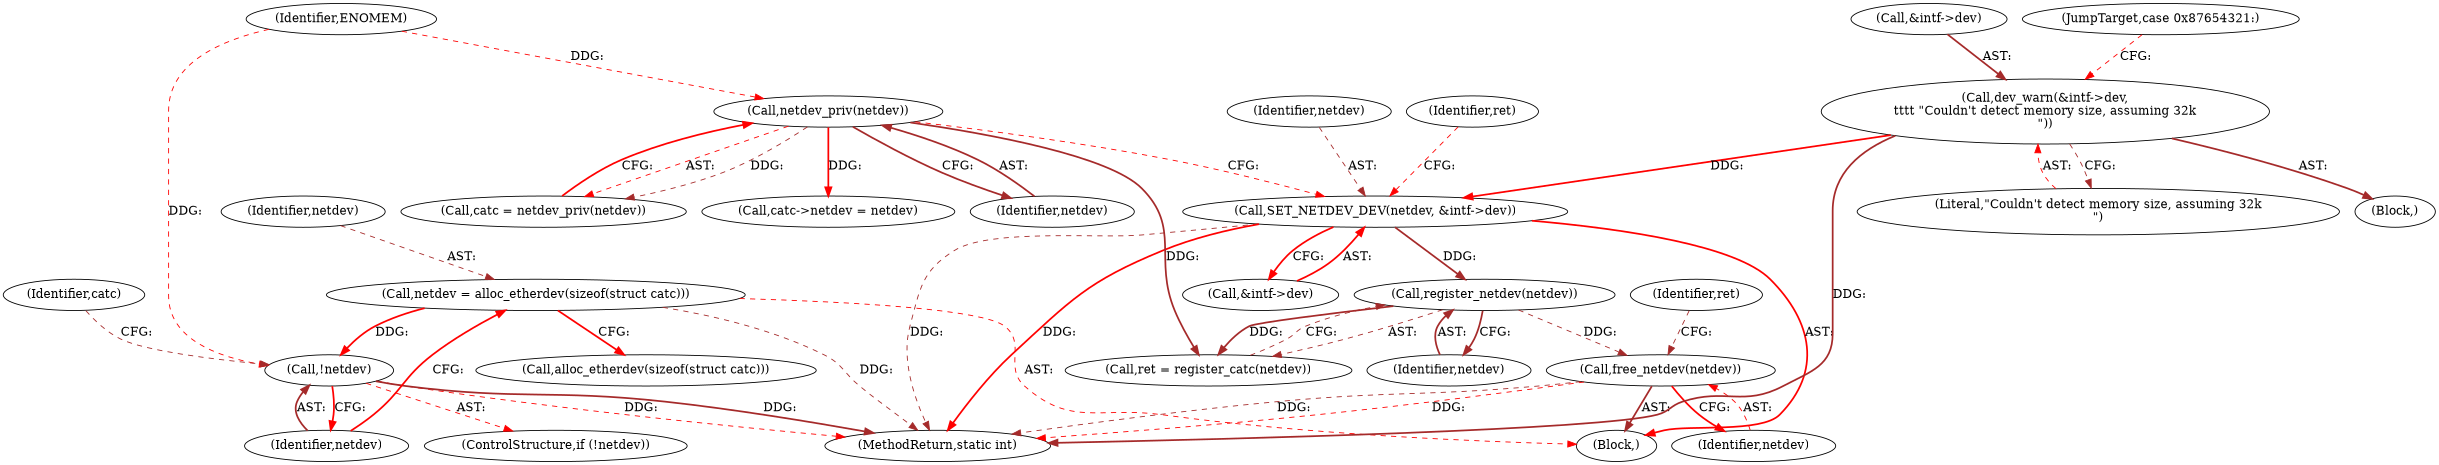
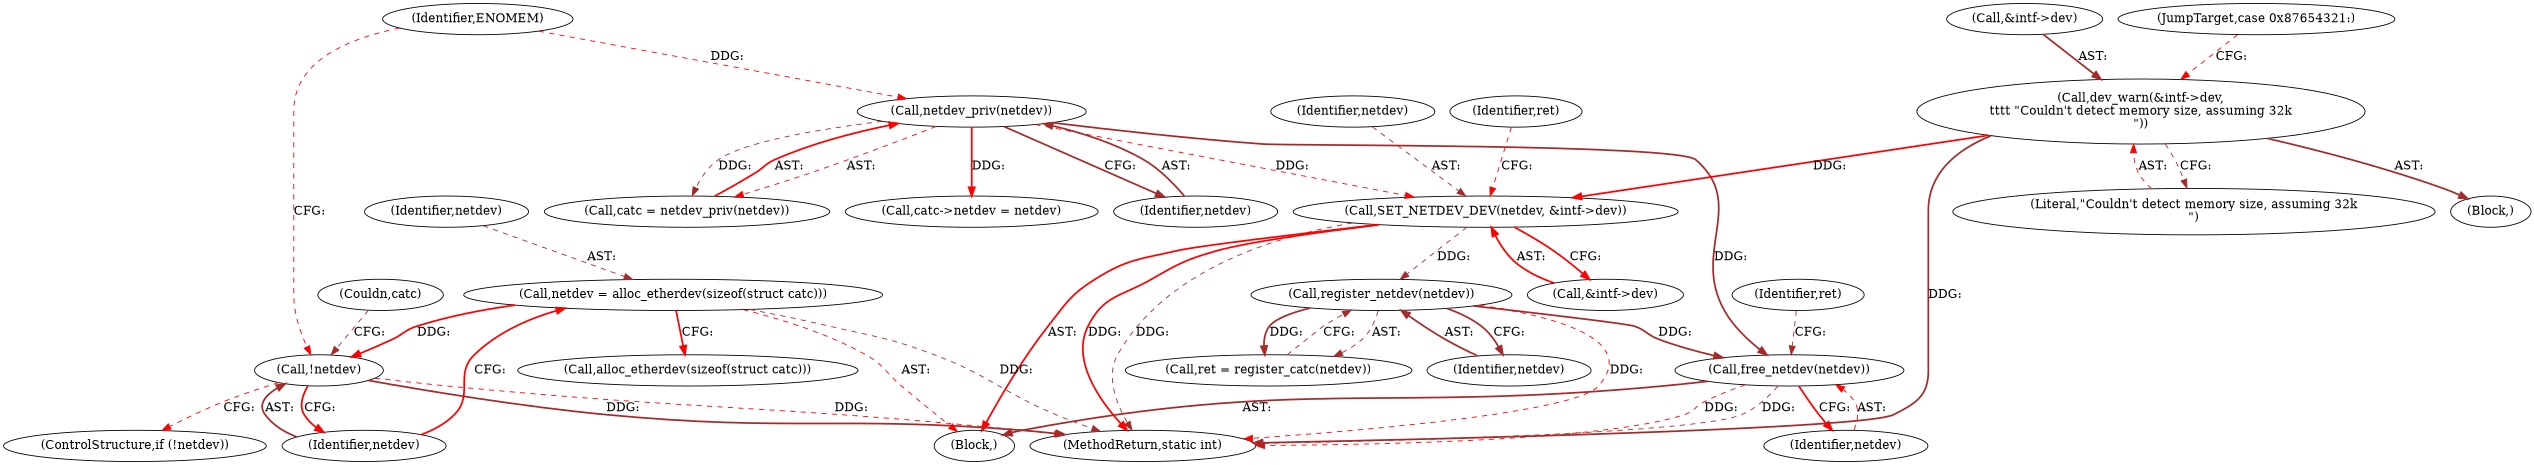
edge "(Call,catc = netdev_priv(netdev))" -> "(Call,netdev_priv(netdev))": label "CFG: " -> "AST: "
edge "(Call,netdev_priv(netdev))" -> "(Call,SET_NETDEV_DEV(netdev, &intf->dev))": label "CFG: " -> "DDG: "
edge "(Call,netdev_priv(netdev))" -> "(Call,ret = register_catc(netdev))": now "(Call,netdev_priv(netdev))" -> "(Call,free_netdev(netdev))"
edge "(Identifier,ENOMEM)" -> "(Call,!netdev)": label "DDG: " -> "CFG: "
edge "(Call,SET_NETDEV_DEV(netdev, &intf->dev))" -> "(Call,register_netdev(netdev))": style bold -> dashed
node "(Identifier,catc)": label "(Identifier,catc)" -> "(Couldn,catc)"
edge "(Call,register_netdev(netdev))" -> "(Call,free_netdev(netdev))": style dashed -> bold
edge "(Call,!netdev)" -> "(ControlStructure,if (!netdev))": label "AST: " -> "CFG: "
edge "(Call,register_netdev(netdev))" -> "(MethodReturn,static int)": added, label "DDG:"
